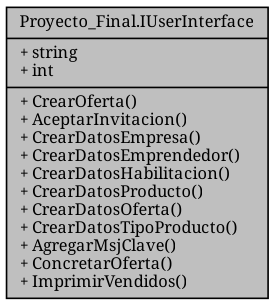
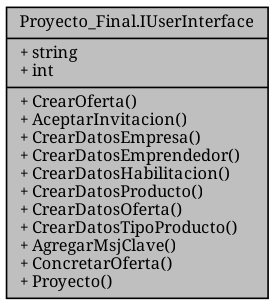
node "Proyecto_Final.IUserInterface": text "+ ImprimirVendidos()" -> "+ Proyecto()"
